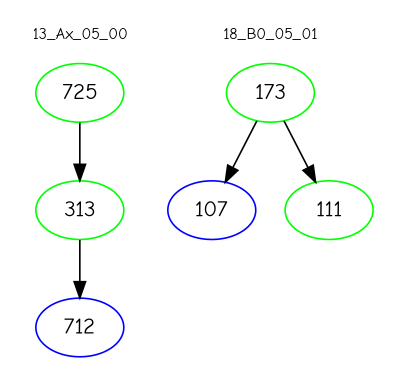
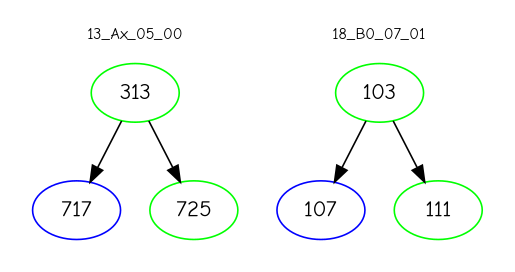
cluster "18_B0_05_01": label "18_B0_05_01" -> "18_B0_07_01"
node "173": label "173" -> "103"
edge "725" -> "313": reversed
node "712": label "712" -> "717"
